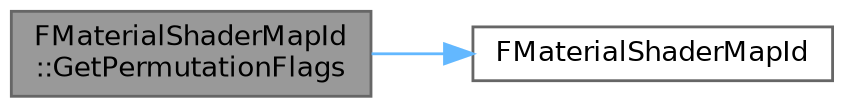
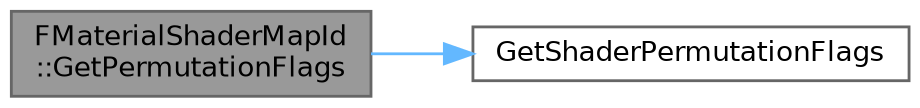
node "FMaterialShaderMapId": label "FMaterialShaderMapId" -> "GetShaderPermutationFlags"
